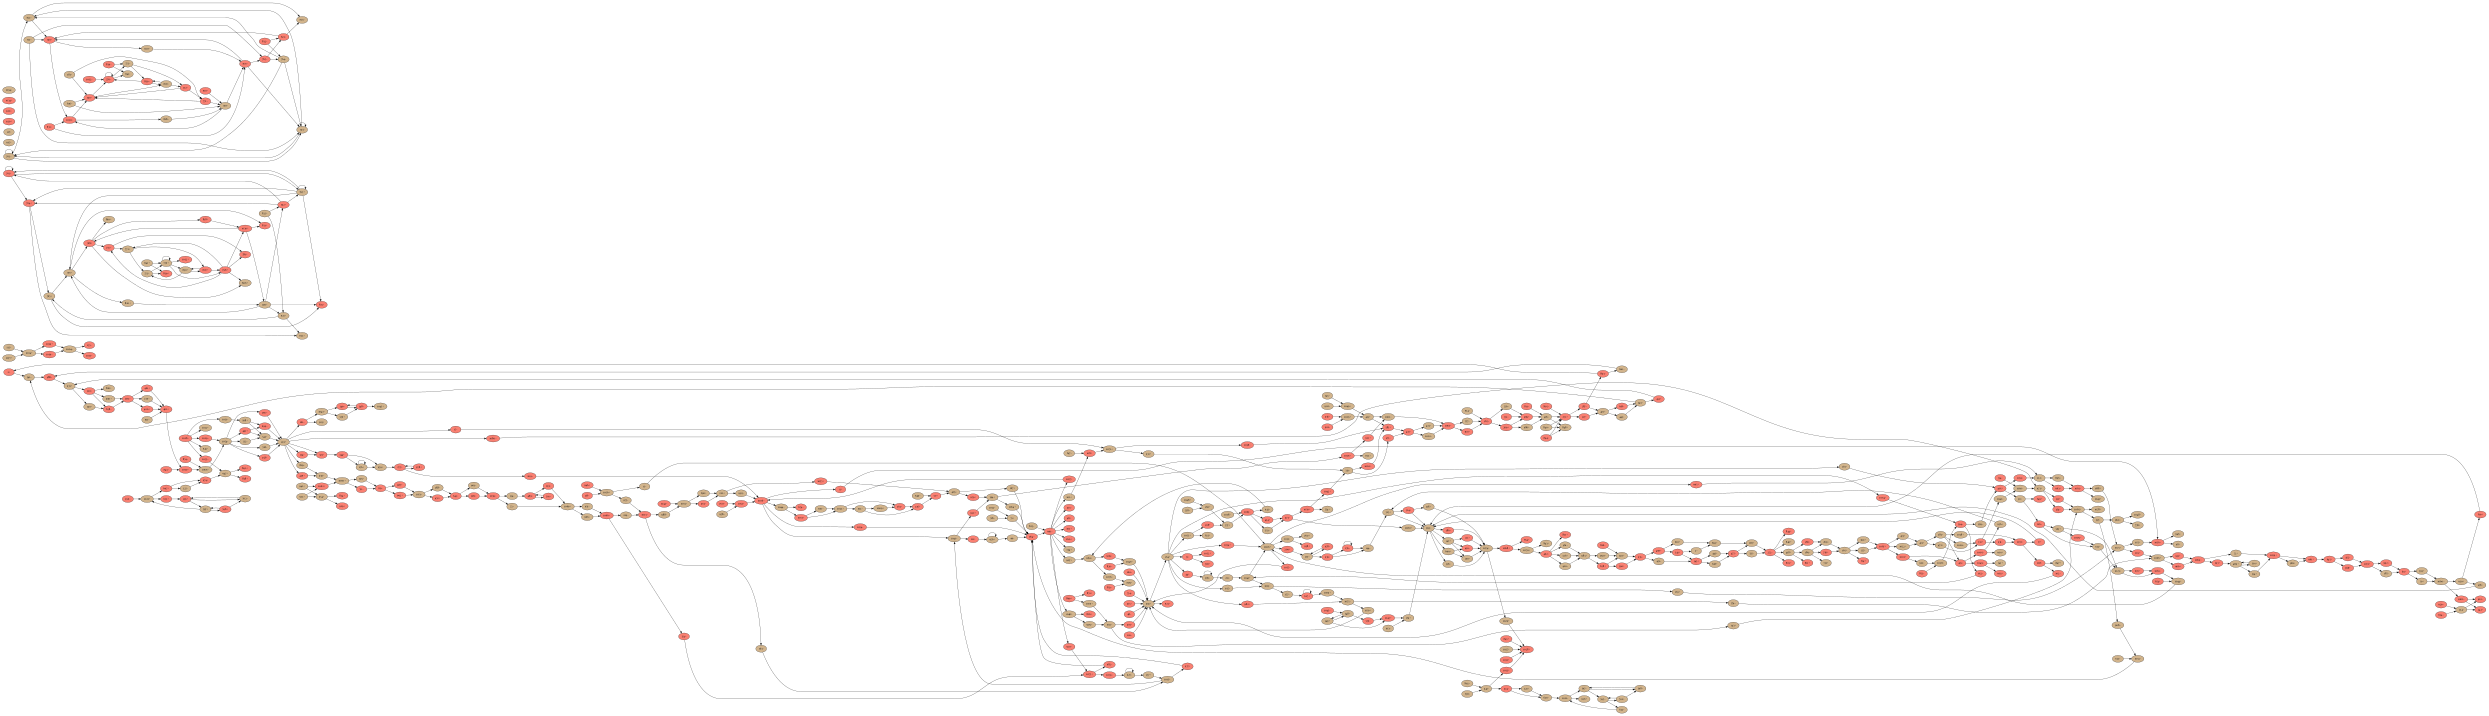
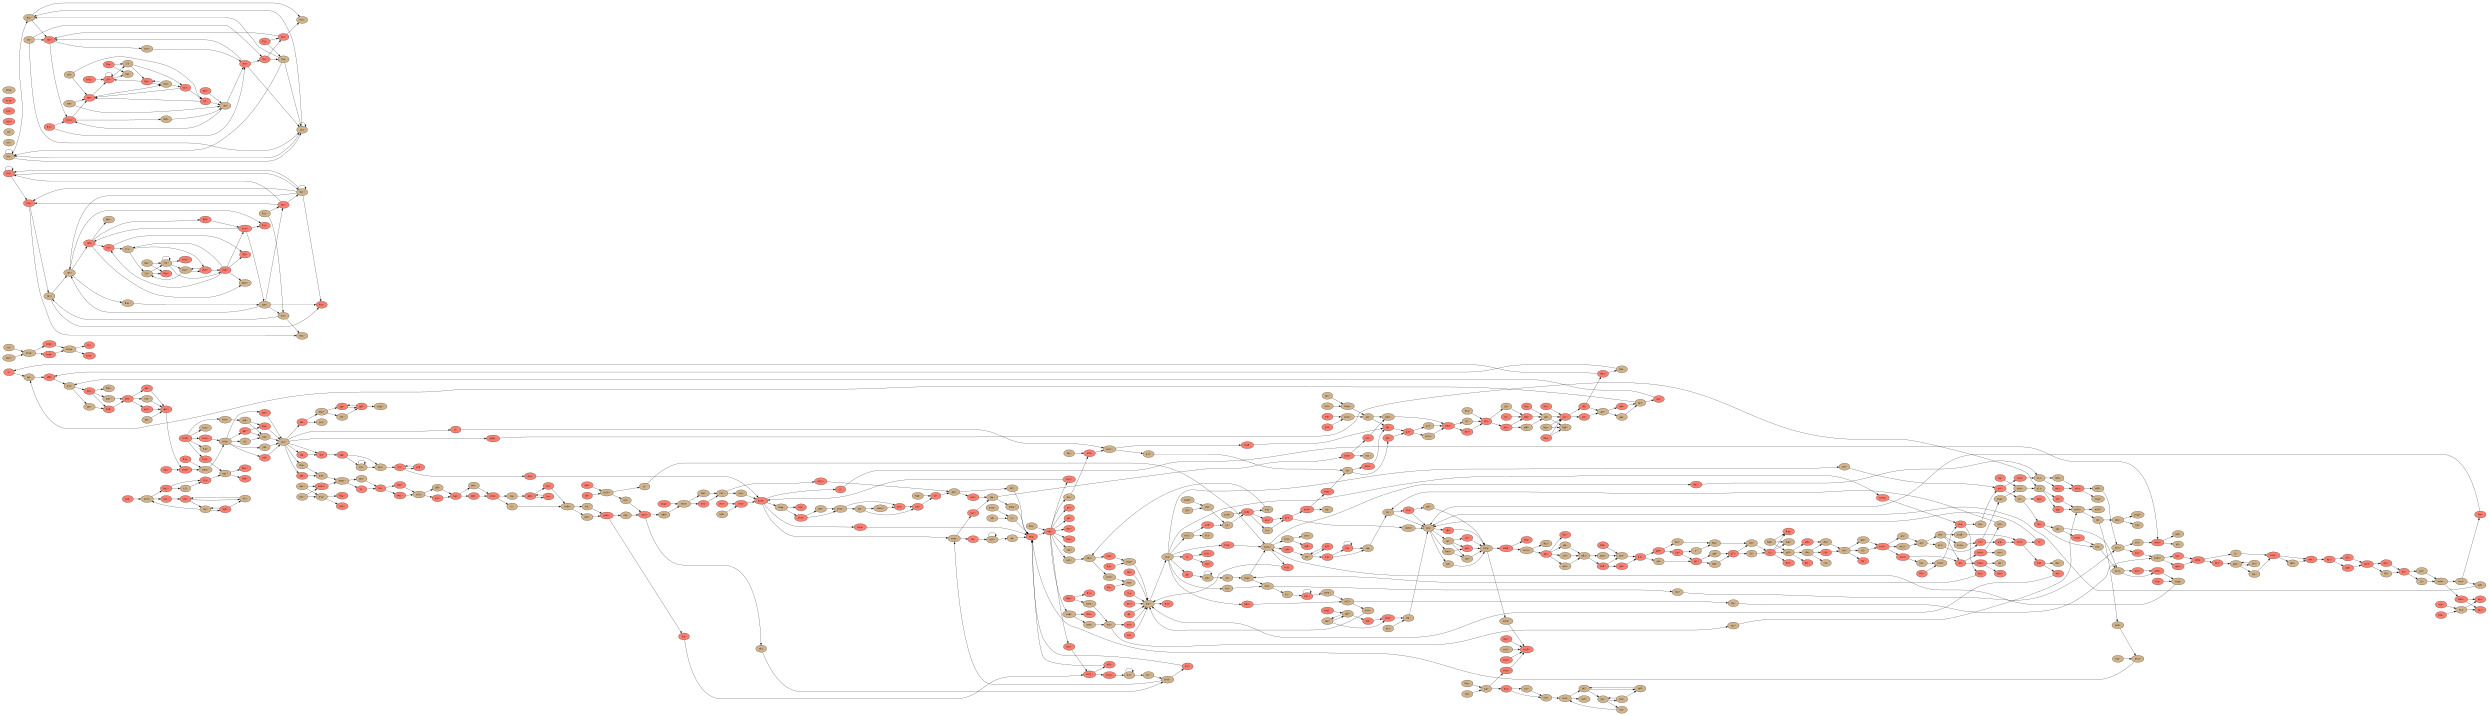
node "848-": added
